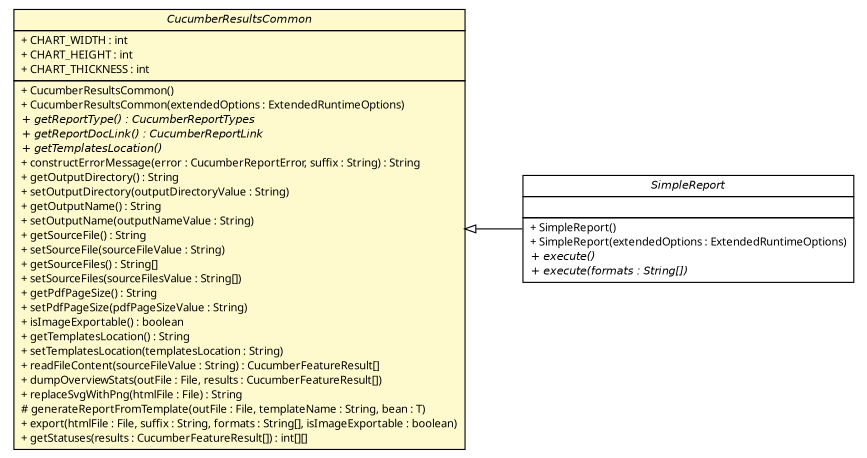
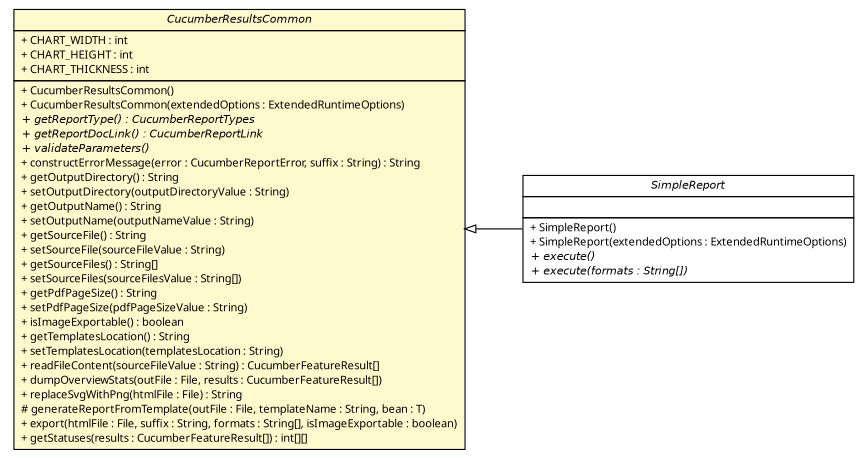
node "CucumberResultsCommon": text "+ getTemplatesLocation()" -> "+ validateParameters()"
